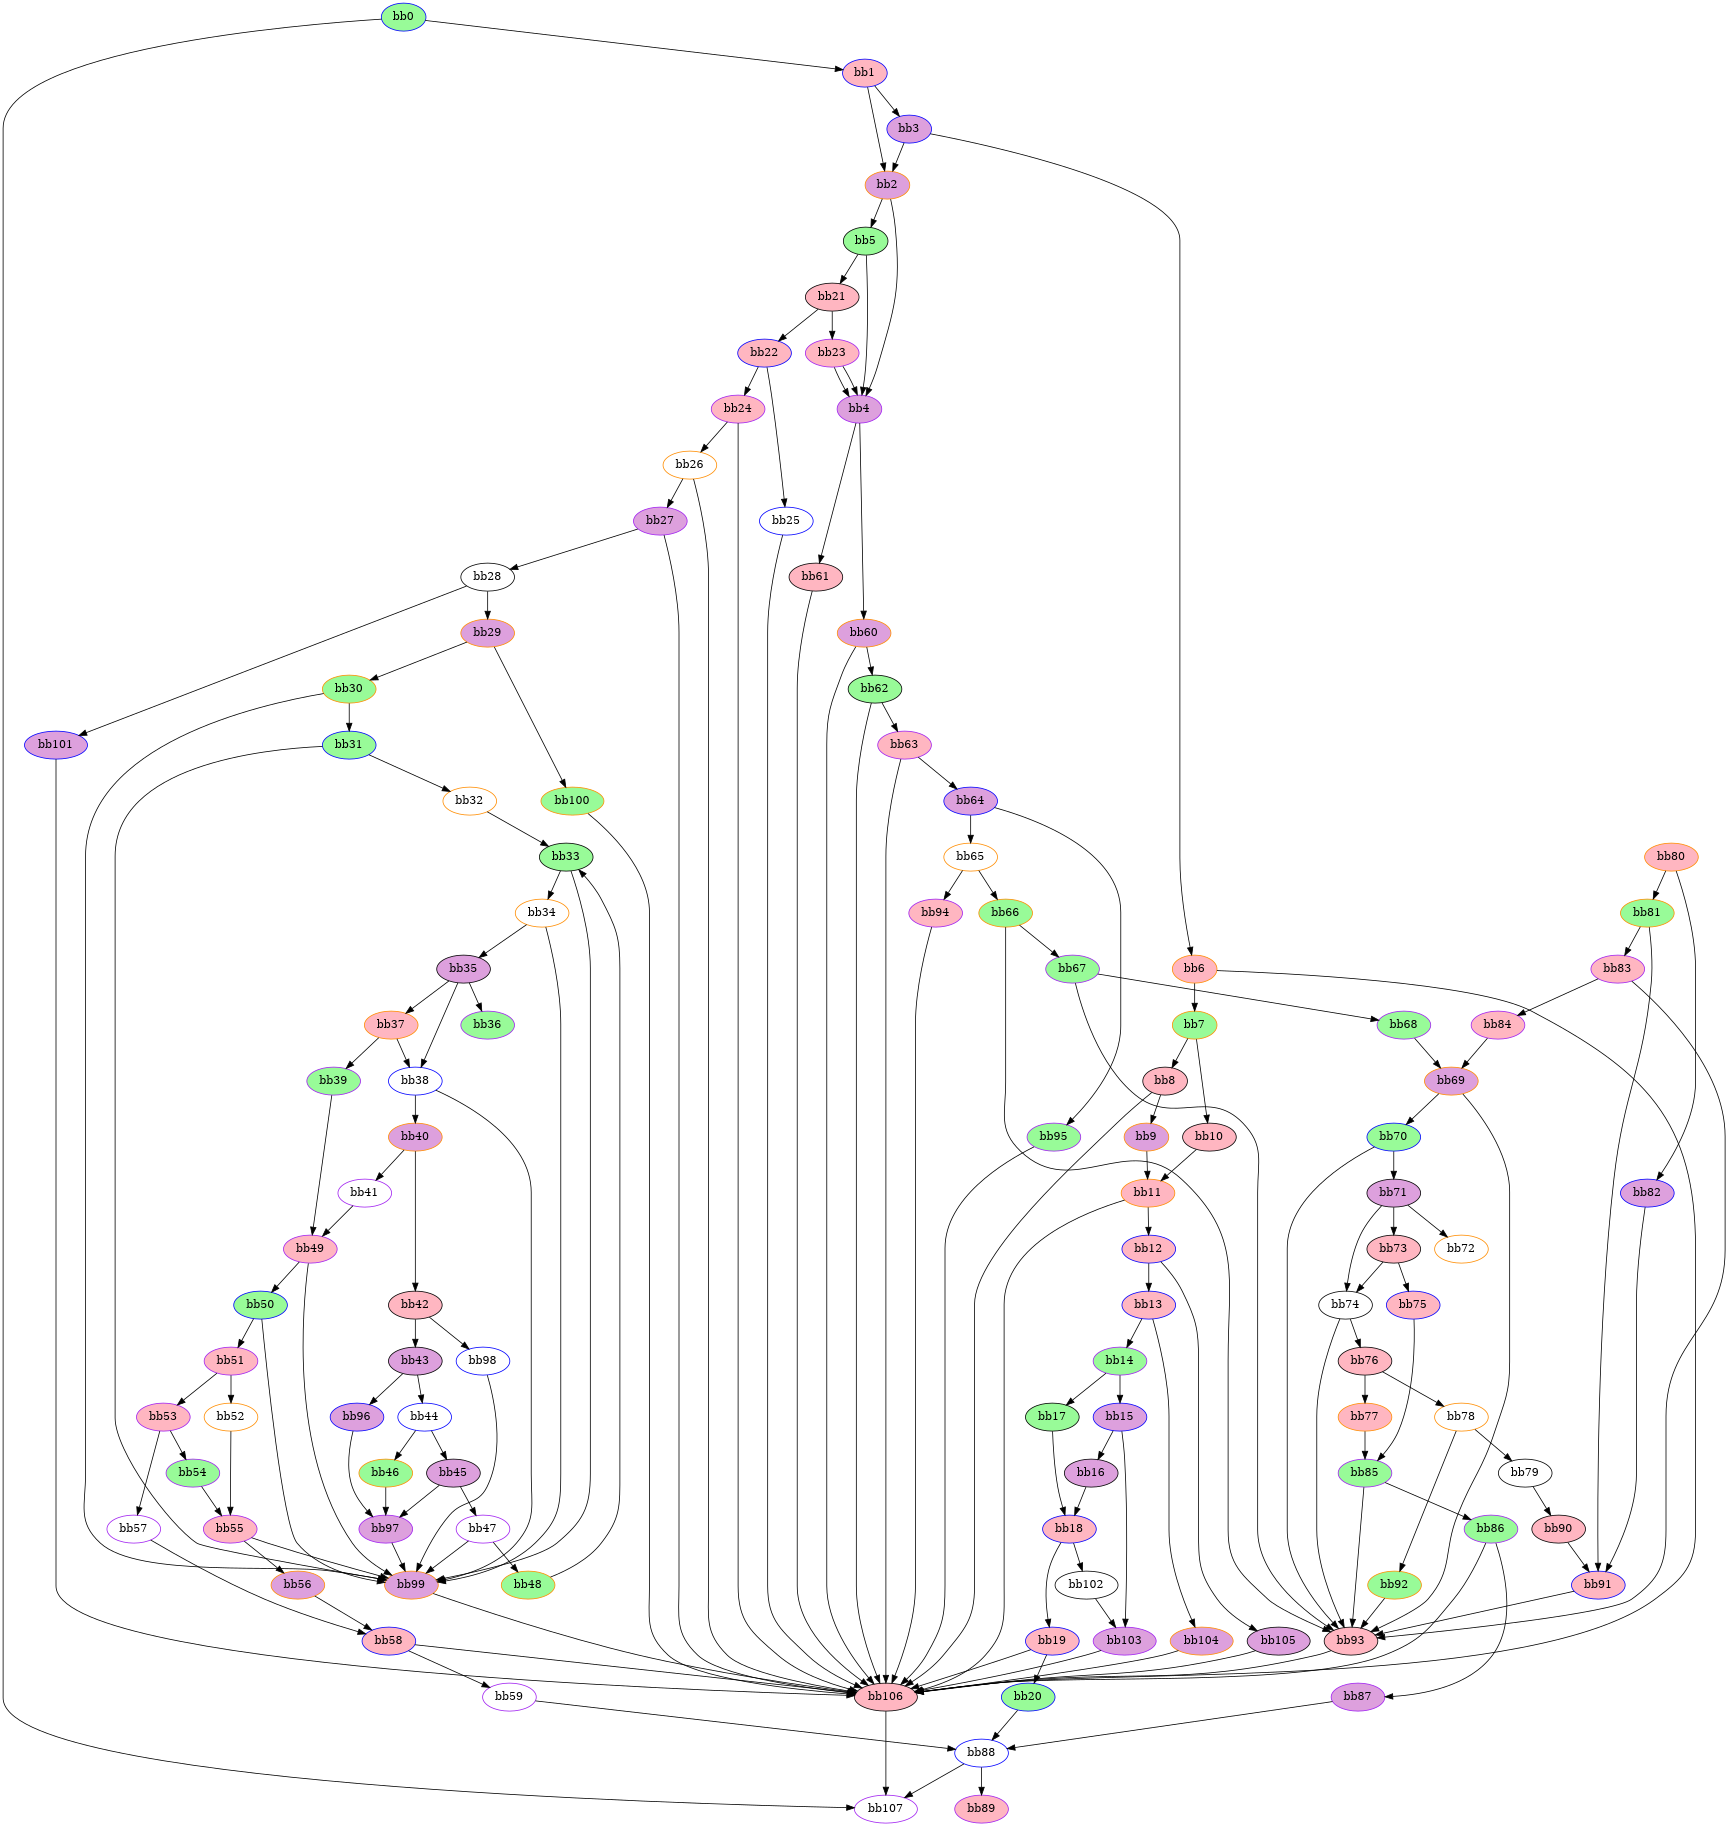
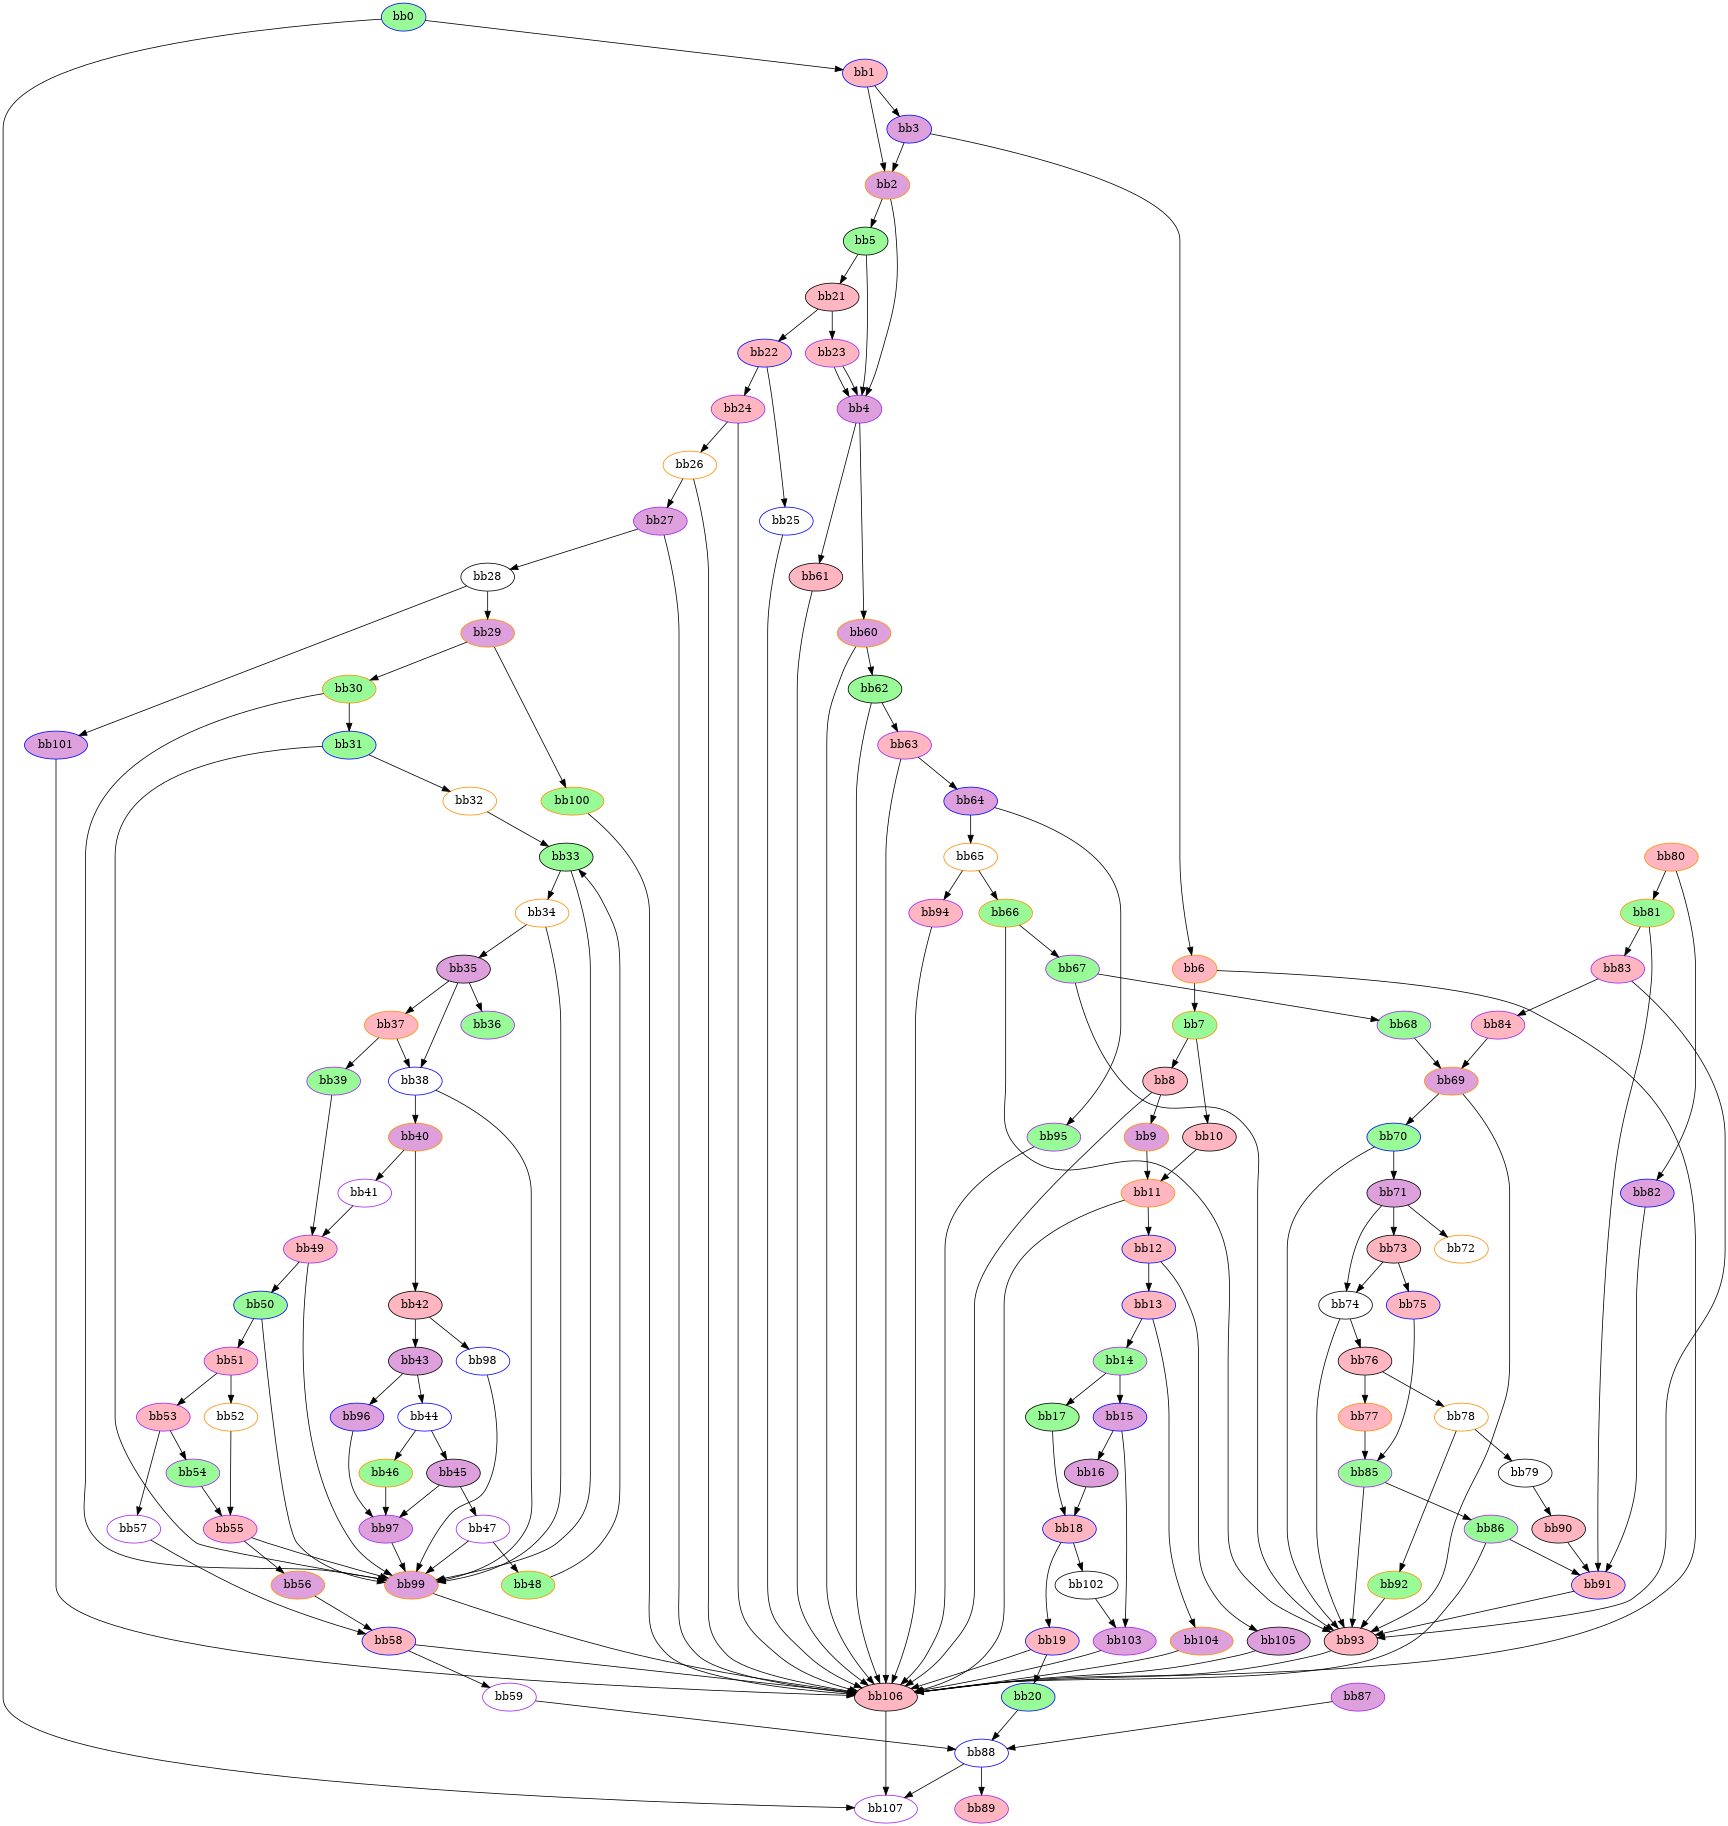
edge "bb86" -> "bb87": now "bb86" -> "bb91"
